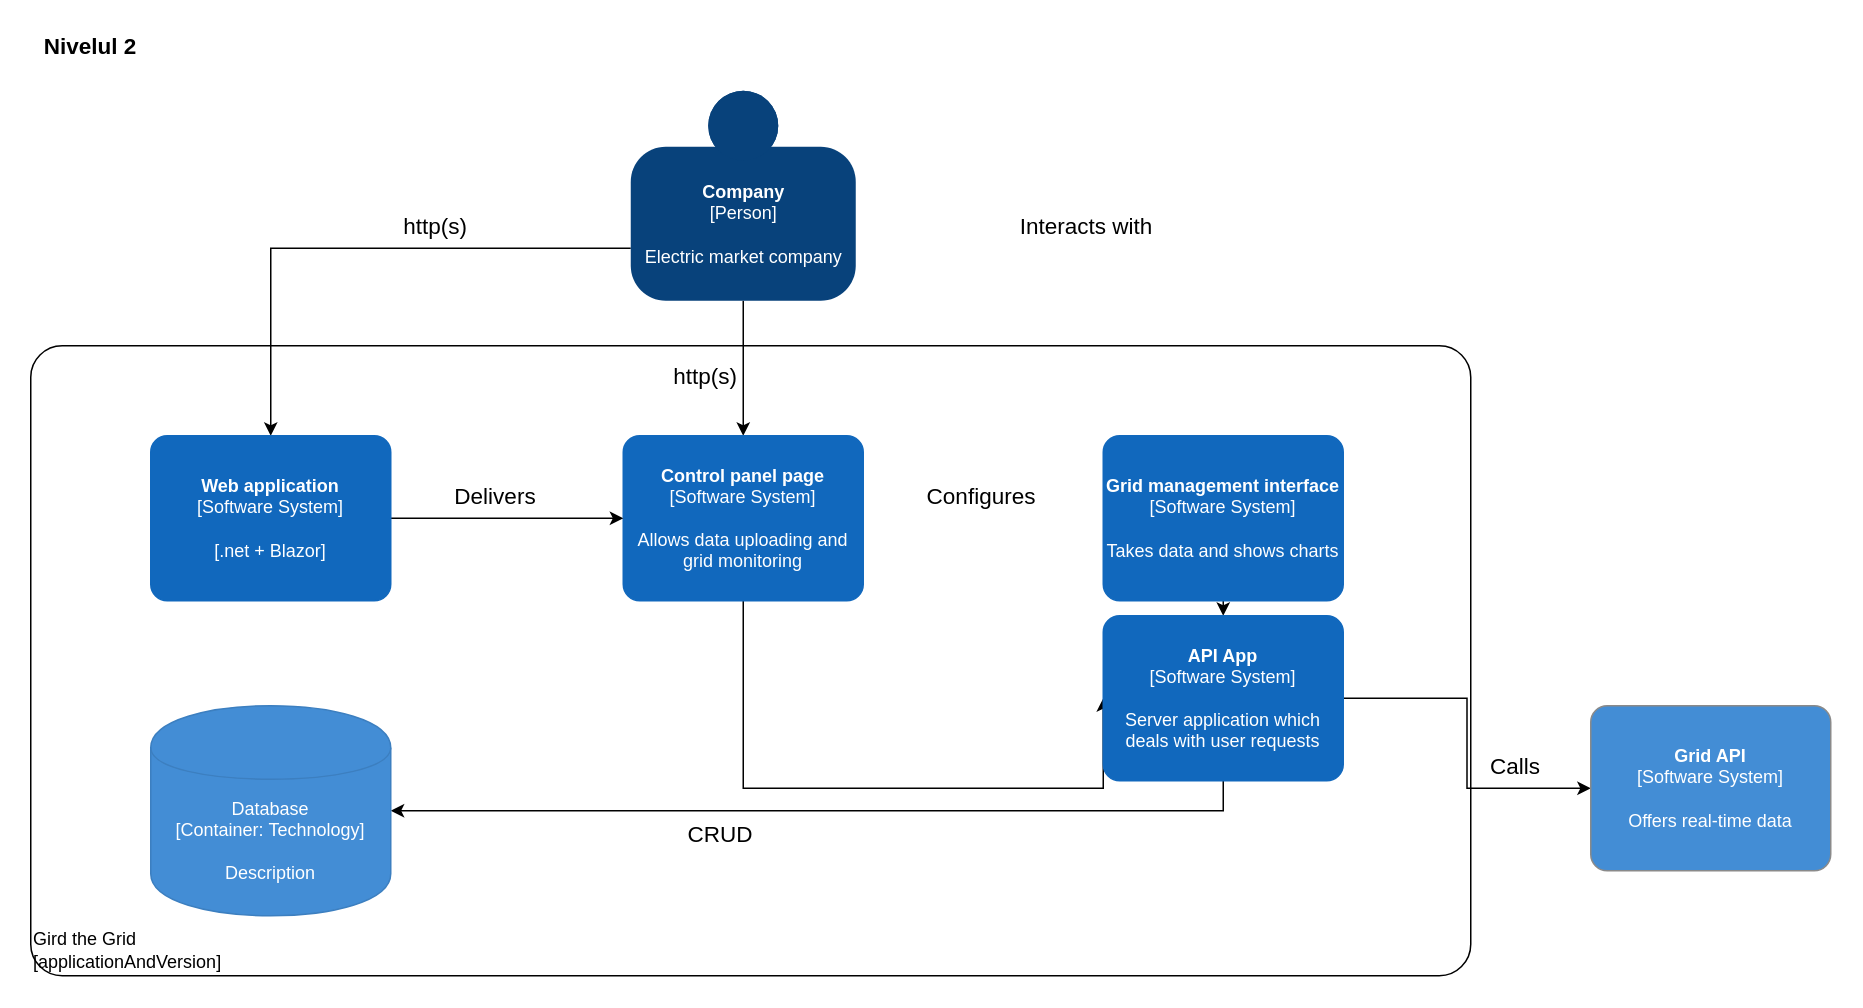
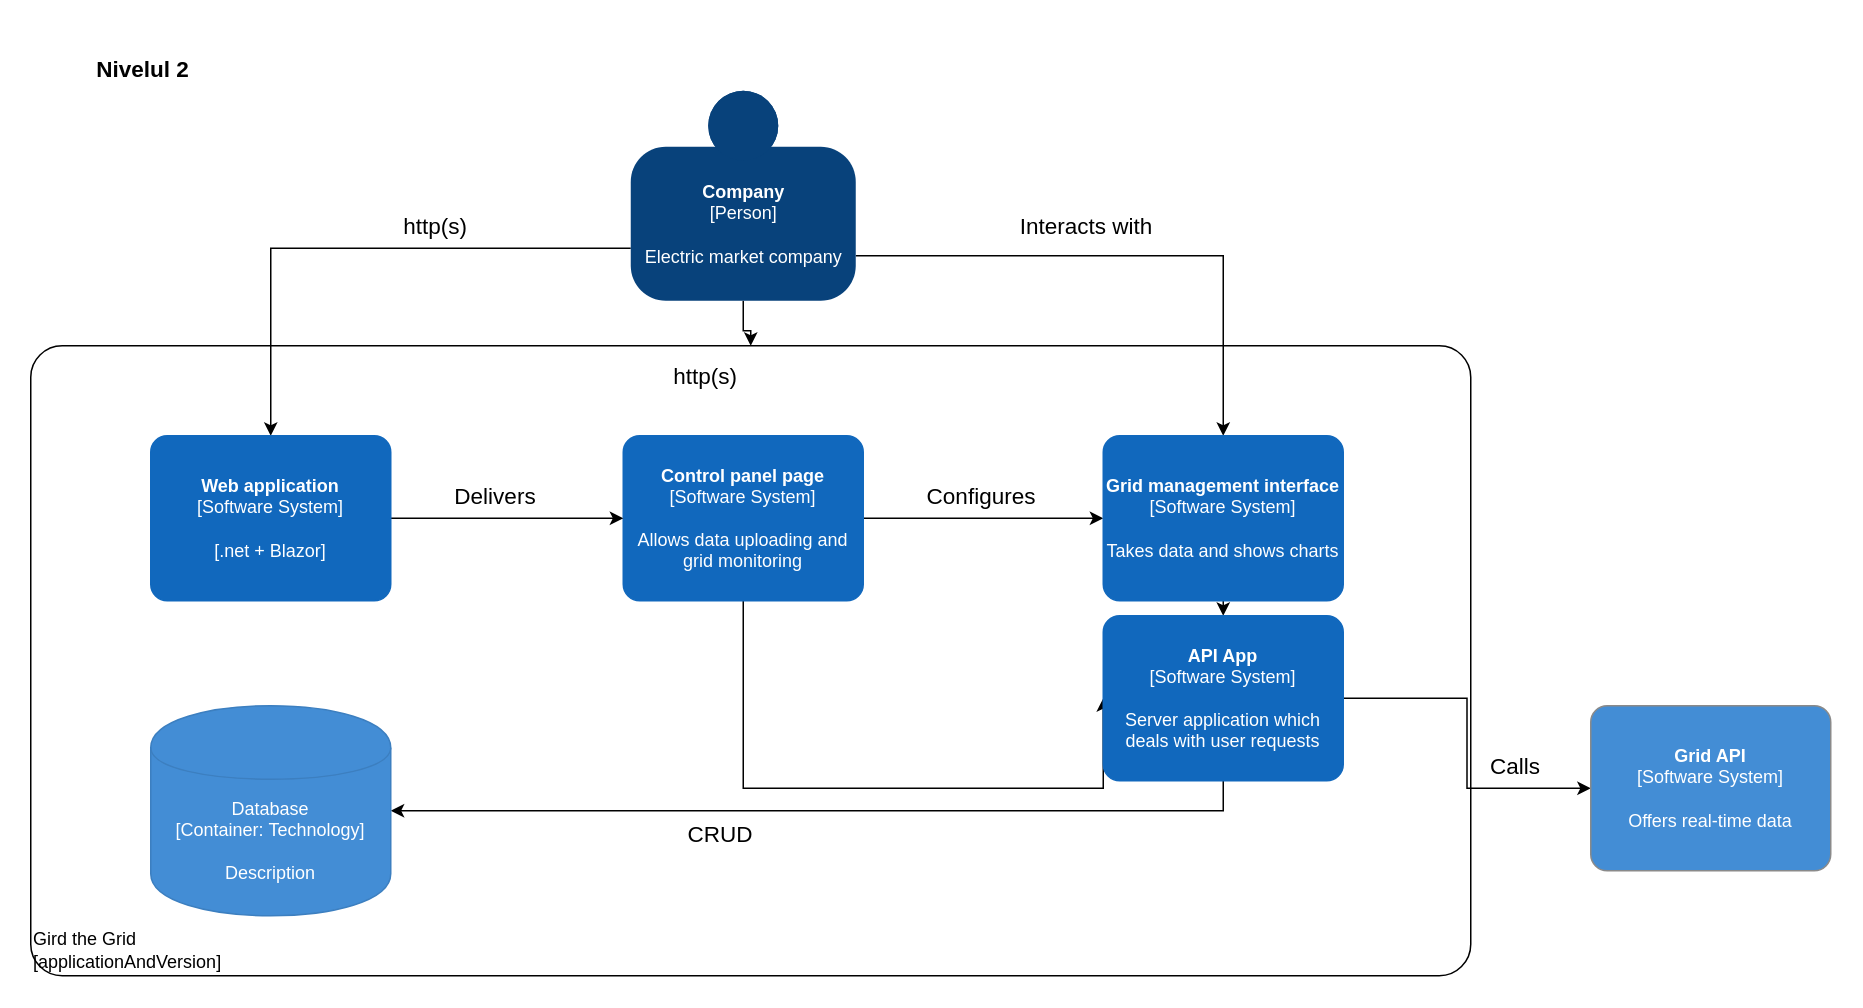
node "Nivelul 2": moved (91, 46) -> (143, 68)
edge "Company [Person] Electric market company" -> "Grid management interface [Software System] Takes data and shows charts": added
edge "Company [Person] Electric market company" -> "Control panel page [Software System] Allows data uploading and grid monitoring": now "Company [Person] Electric market company" -> "Gird the Grid [applicationAndVersion]"
edge "Control panel page [Software System] Allows data uploading and grid monitoring" -> "Grid management interface [Software System] Takes data and shows charts": added
